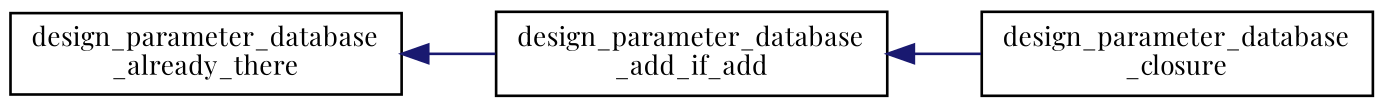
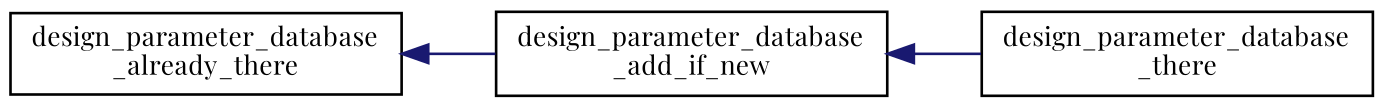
node "design_parameter_database _add_if_add": label "design_parameter_database _add_if_add" -> "design_parameter_database _add_if_new"
node "design_parameter_database _closure": label "design_parameter_database _closure" -> "design_parameter_database _there"
